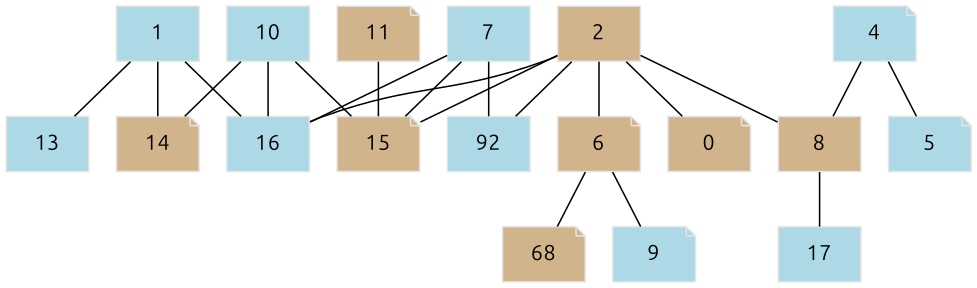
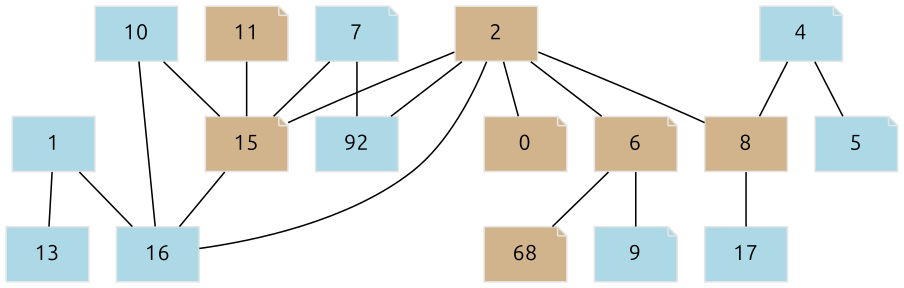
node "7": shape box -> note
edge "7" -- "16": now "15" -- "16"
node "14": removed
